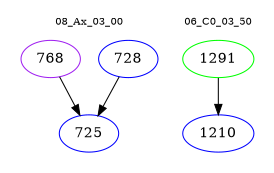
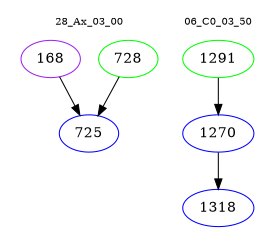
cluster "08_Ax_03_00": label "08_Ax_03_00" -> "28_Ax_03_00"
node "768": label "768" -> "168"
node "728": color blue -> green
node "1210": label "1210" -> "1270"
node "1318": added
